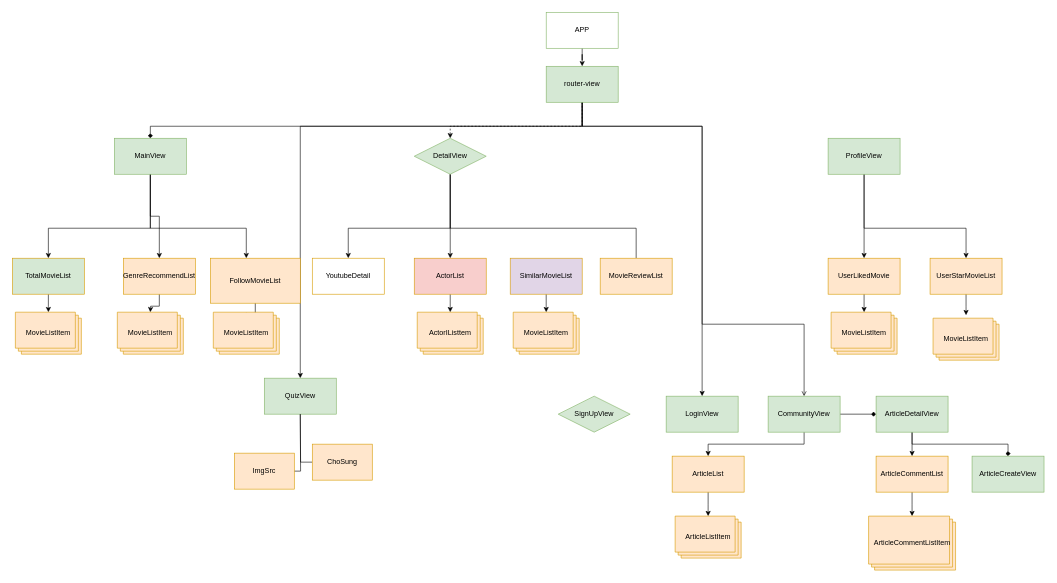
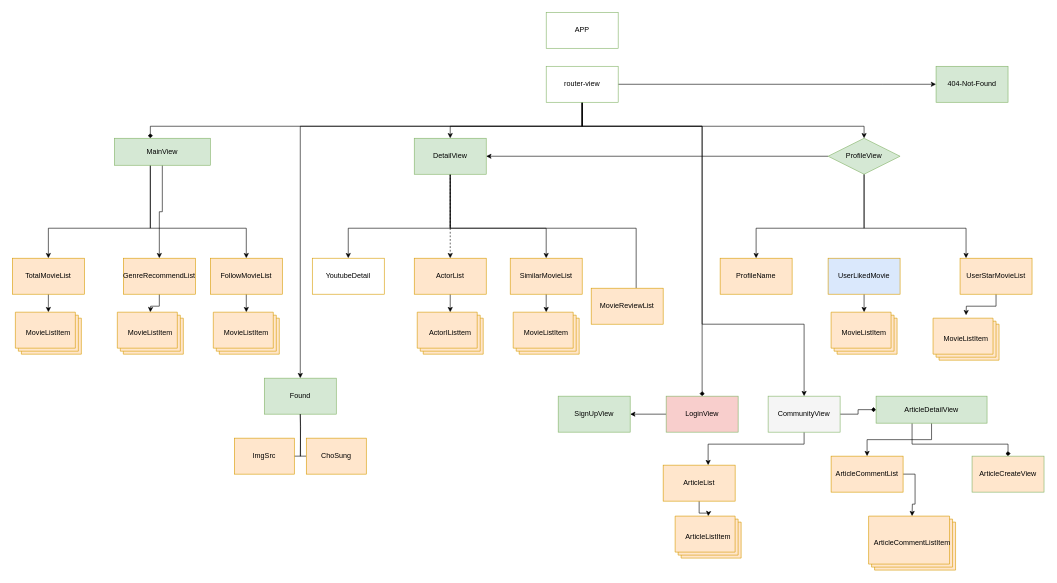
edge "APP" -> "router-view": removed
node "router-view": fillcolor #d5e8d4 -> #ffffff
edge "router-view" -> "404-Not-Found": added
node "404-Not-Found": added
edge "router-view" -> "ProfileView": added
edge "router-view" -> "DetailView": style dashed -> solid
node "MainView": size 72x36 -> 96x27
node "DetailView": shape diamond -> rectangle
node "ProfileView": shape rectangle -> diamond
edge "ProfileView" -> "ProfileName": added
edge "DetailView" -> "ActorList": style solid -> dashed
edge "DetailView" -> "SimilarMovieList": added
edge "ProfileView" -> "UserLikedMovie": now "ProfileView" -> "DetailView"
node "TotalMovieList": fillcolor #d5e8d4 -> #ffe6cc
node "ActorList": fillcolor #f8cecc -> #ffe6cc
node "SimilarMovieList": fillcolor #e1d5e7 -> #ffe6cc
node "MovieReviewList": moved (636, 276) -> (627, 306)
node "ProfileName": added
node "UserLikedMovie": fillcolor #ffe6cc -> #dae8fc
node "UserStarMovieList": moved (966, 276) -> (996, 276)
node "FollowMovieList": size 90x45 -> 72x36
edge "router-view" -> "LoginView": arrowhead classic -> diamond
edge "router-view" -> "CommunityView": arrowhead open -> classic
node "QuizView": label "QuizView" -> "Found"
node "SignUpView": shape diamond -> rectangle
edge "LoginView" -> "SignUpView": added
node "LoginView": fillcolor #d5e8d4 -> #f8cecc
node "CommunityView": fillcolor #d5e8d4 -> #f5f5f5
node "ArticleDetailView": size 72x36 -> 111x27
node "ChoSung": moved (342, 462) -> (336, 456)
node "ImgSrc": moved (264, 471) -> (264, 456)
node "ArticleList": moved (708, 474) -> (699, 483)
node "ArticleCommentList": moved (912, 474) -> (867, 474)
node "ArticleCreateView": fillcolor #d5e8d4 -> #ffe6cc
